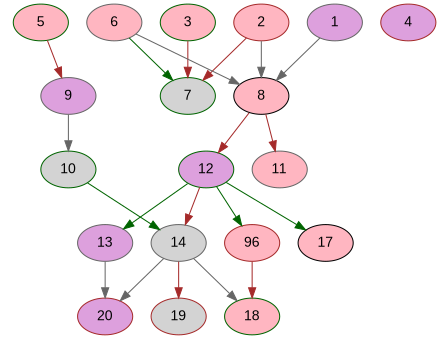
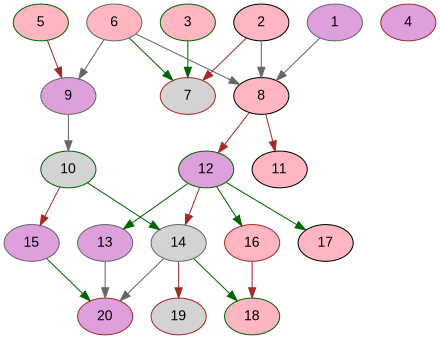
node "2": color brown -> black
edge "3" -> "7": color brown -> darkgreen
edge "6" -> "9": added
node "7": color darkgreen -> brown
node "11": color gray40 -> black
node "15": added
node "96": label "96" -> "16"
edge "14" -> "18": color gray40 -> darkgreen
